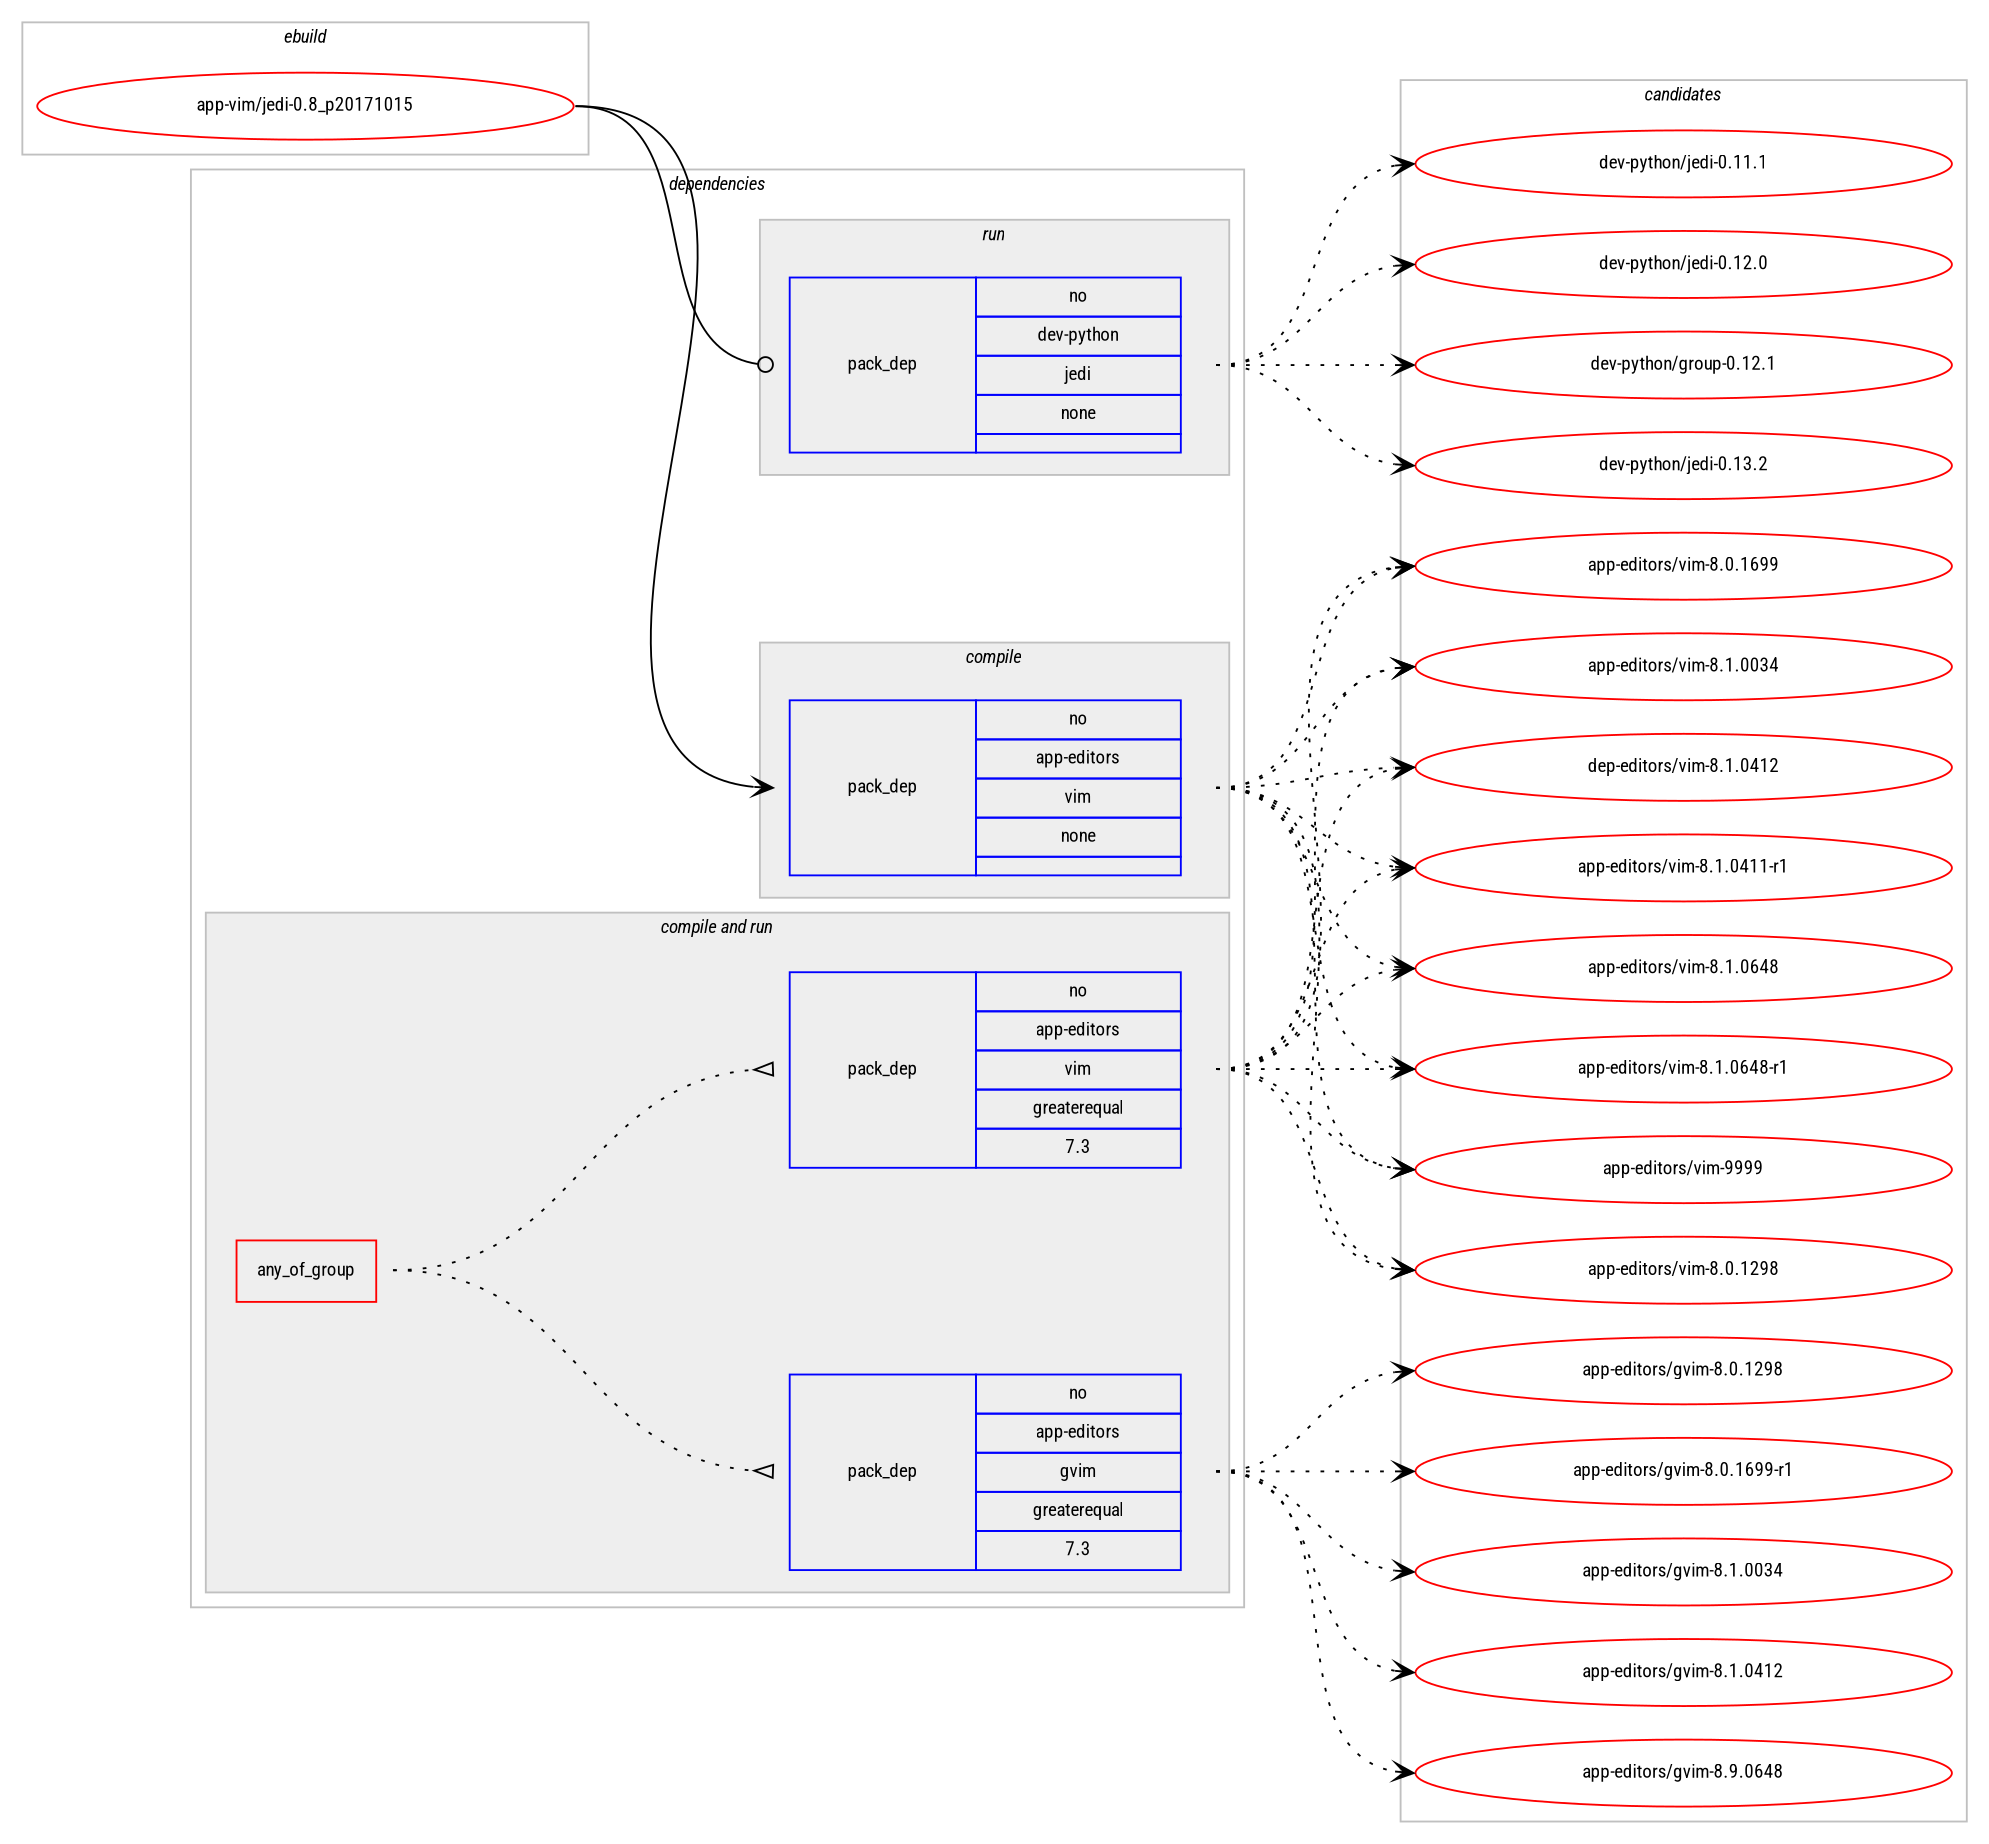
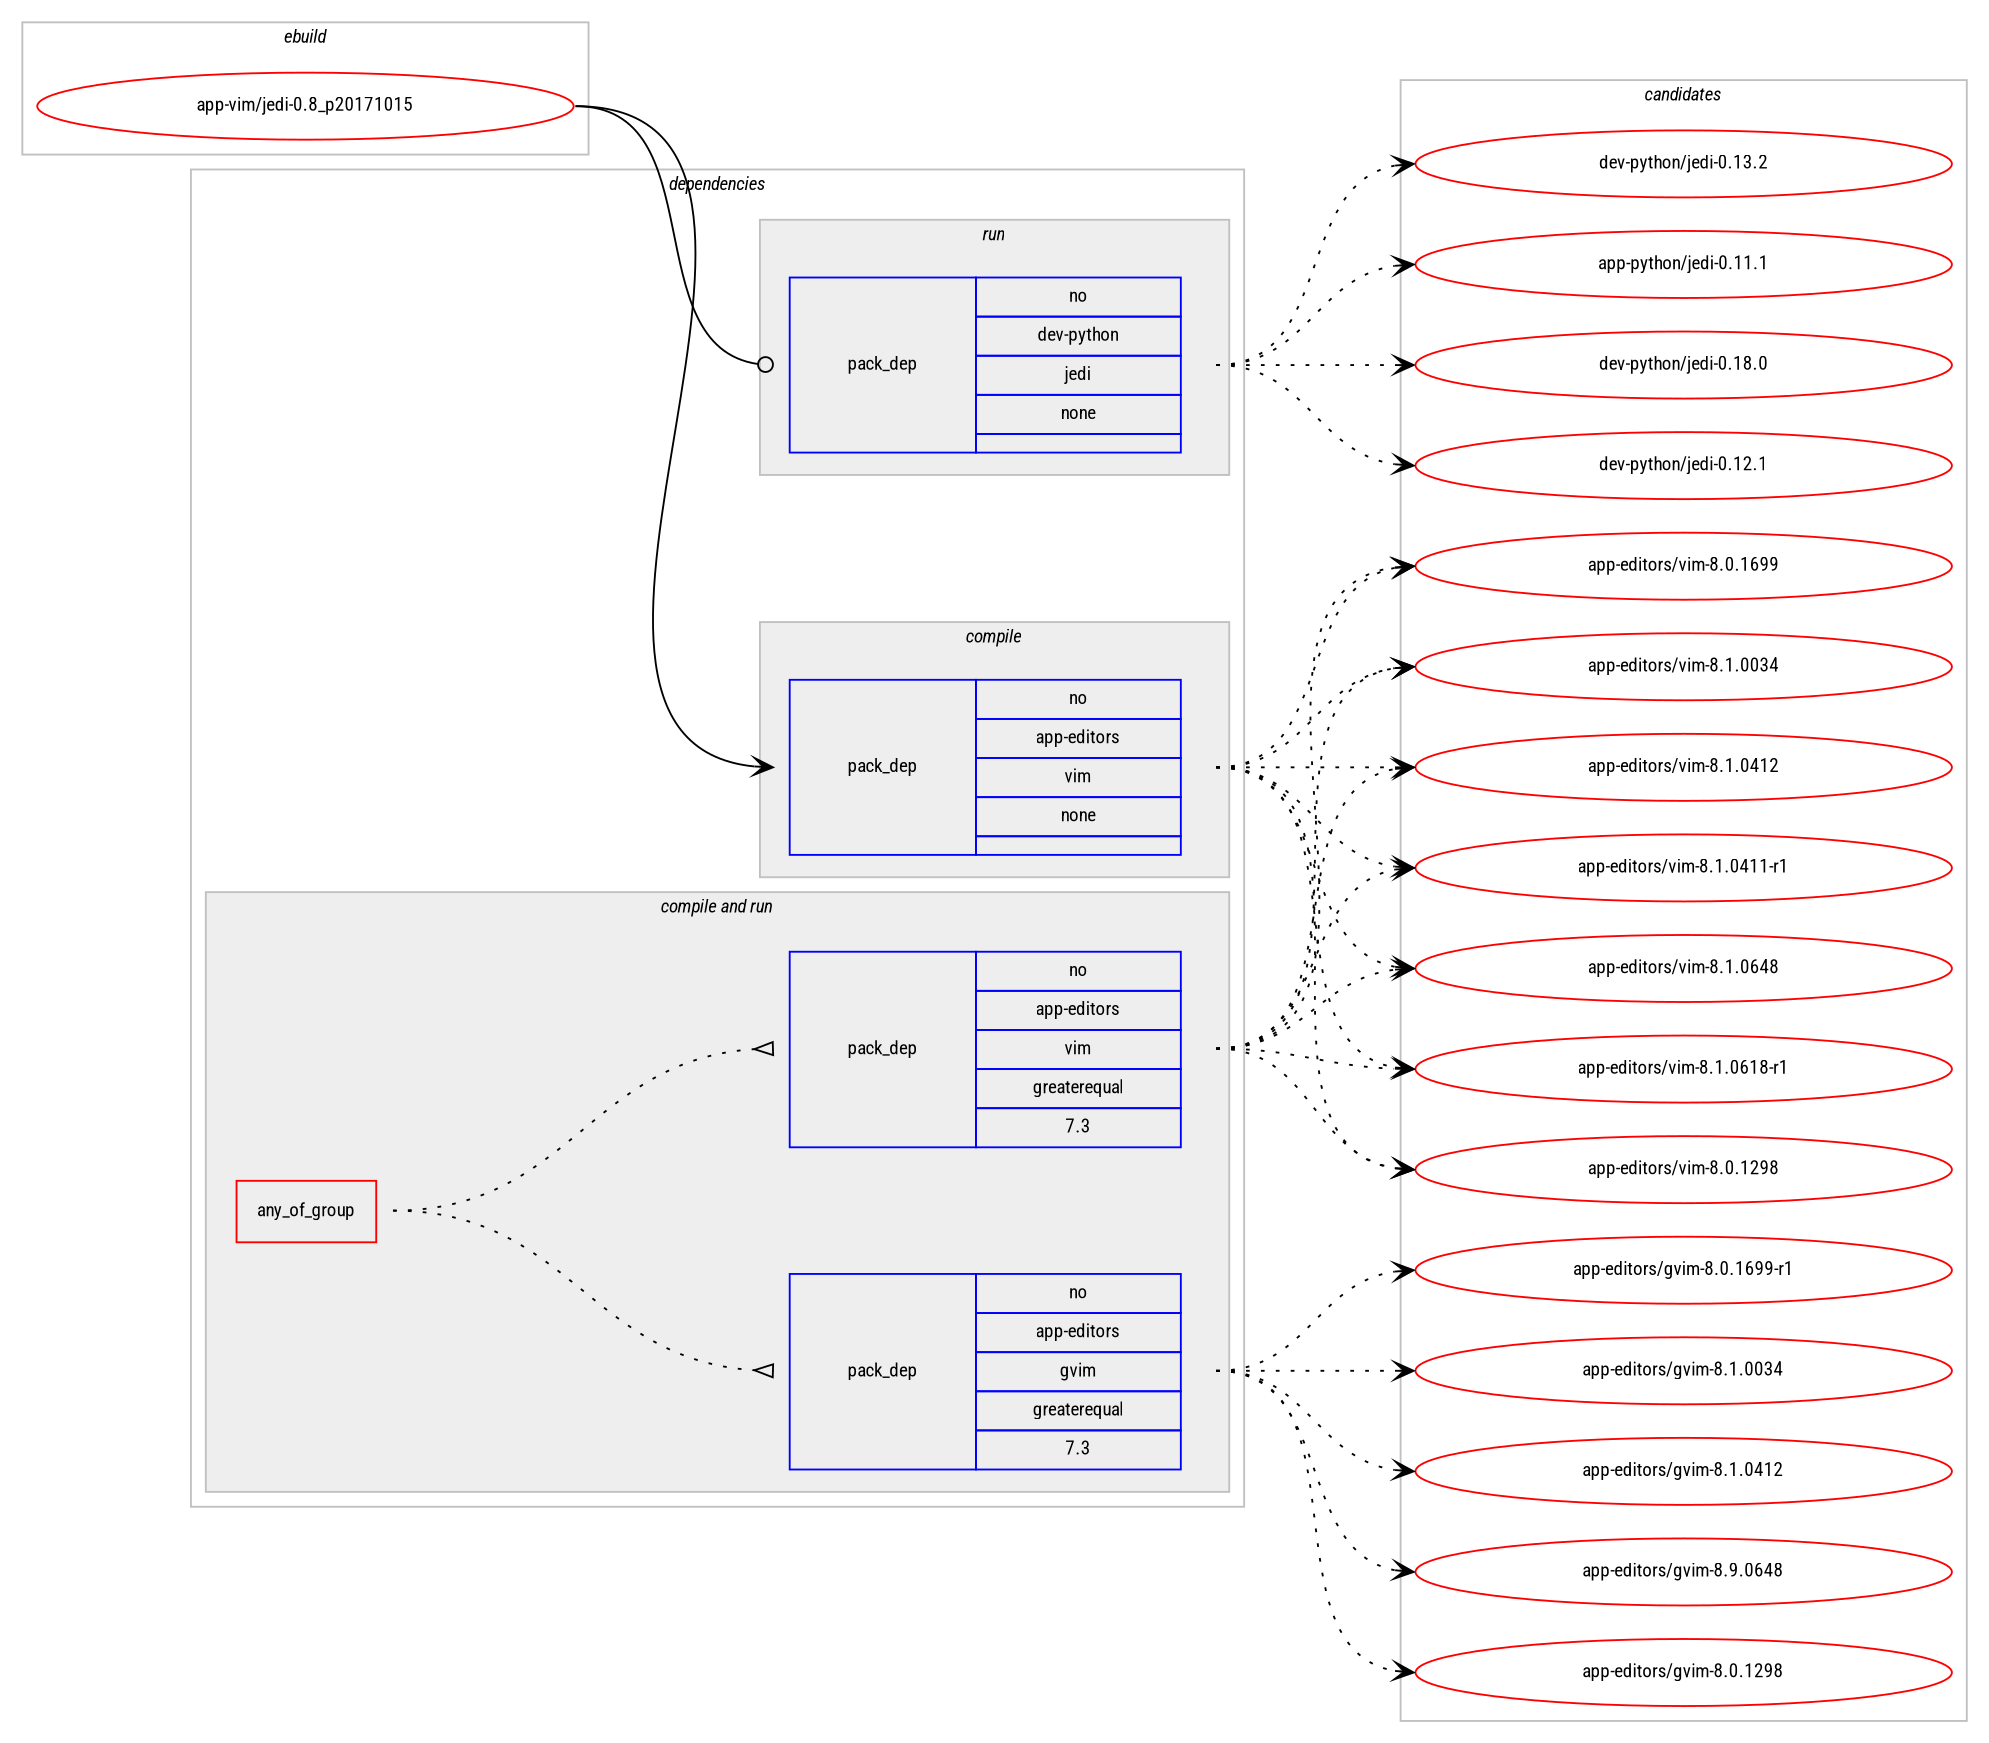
node "dev-python/jedi-0.11.1": label "dev-python/jedi-0.11.1" -> "app-python/jedi-0.11.1"
node "dev-python/jedi-0.12.0": label "dev-python/jedi-0.12.0" -> "dev-python/jedi-0.18.0"
node "dev-python/group-0.12.1": label "dev-python/group-0.12.1" -> "dev-python/jedi-0.12.1"
node "dep-editors/vim-8.1.0412": label "dep-editors/vim-8.1.0412" -> "app-editors/vim-8.1.0412"
node "app-editors/vim-8.1.0648-r1": label "app-editors/vim-8.1.0648-r1" -> "app-editors/vim-8.1.0618-r1"
node "app-editors/vim-9999": removed
